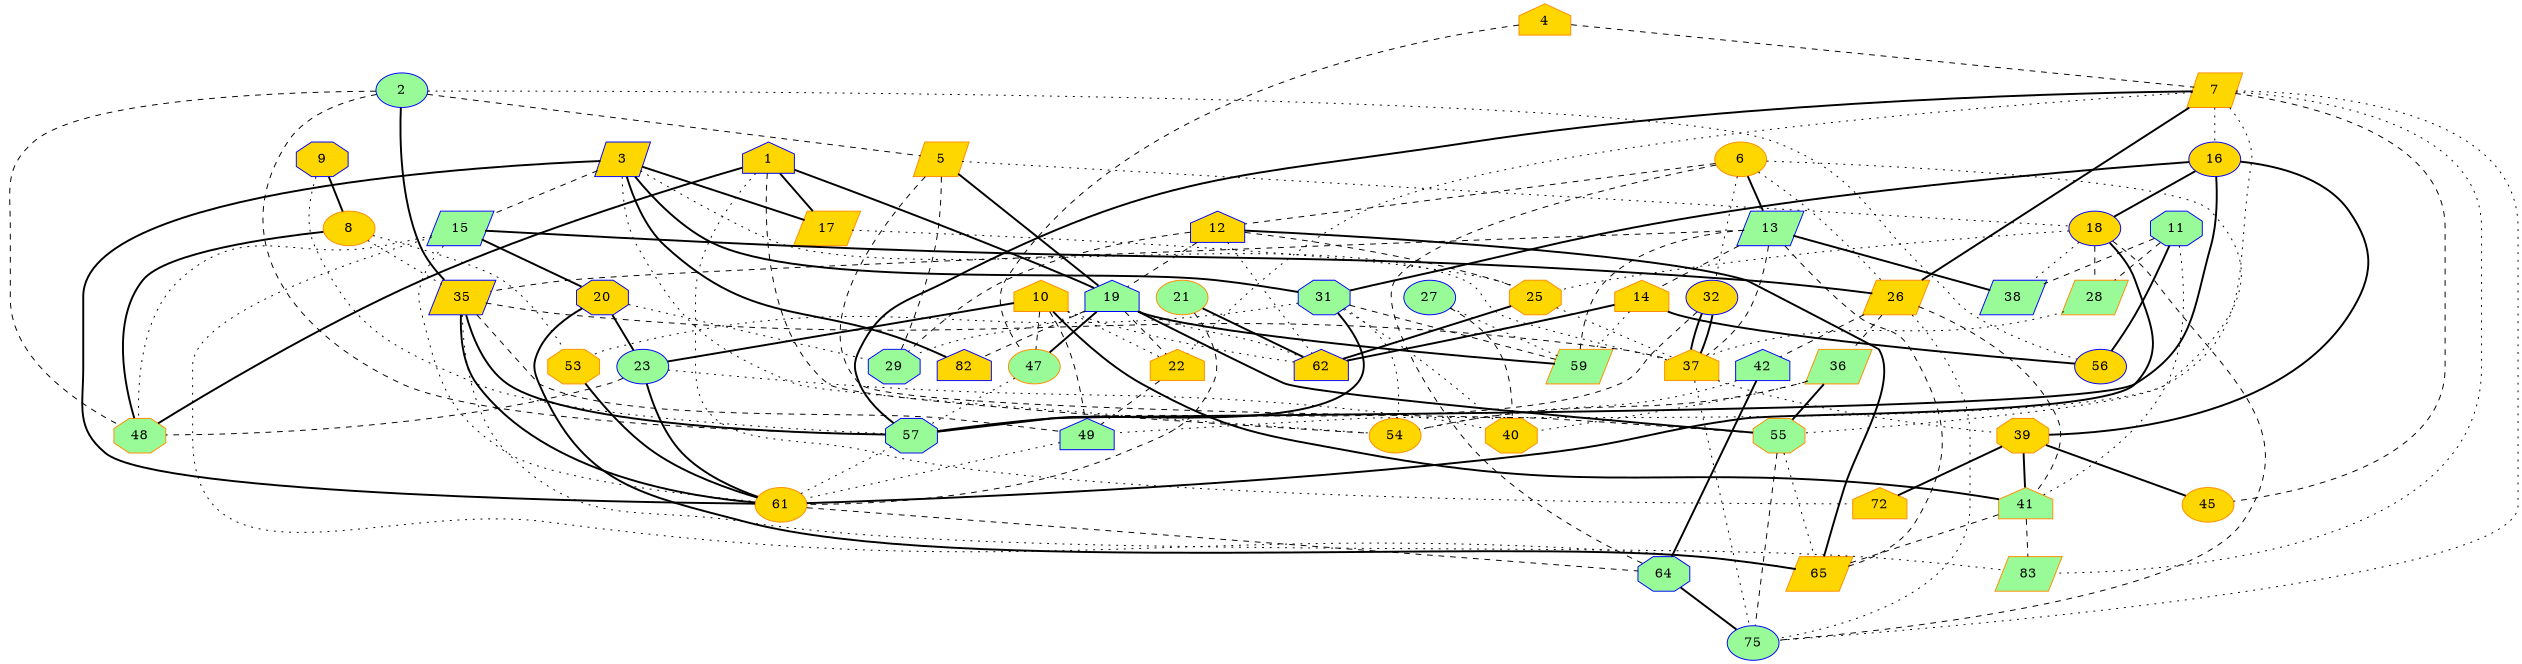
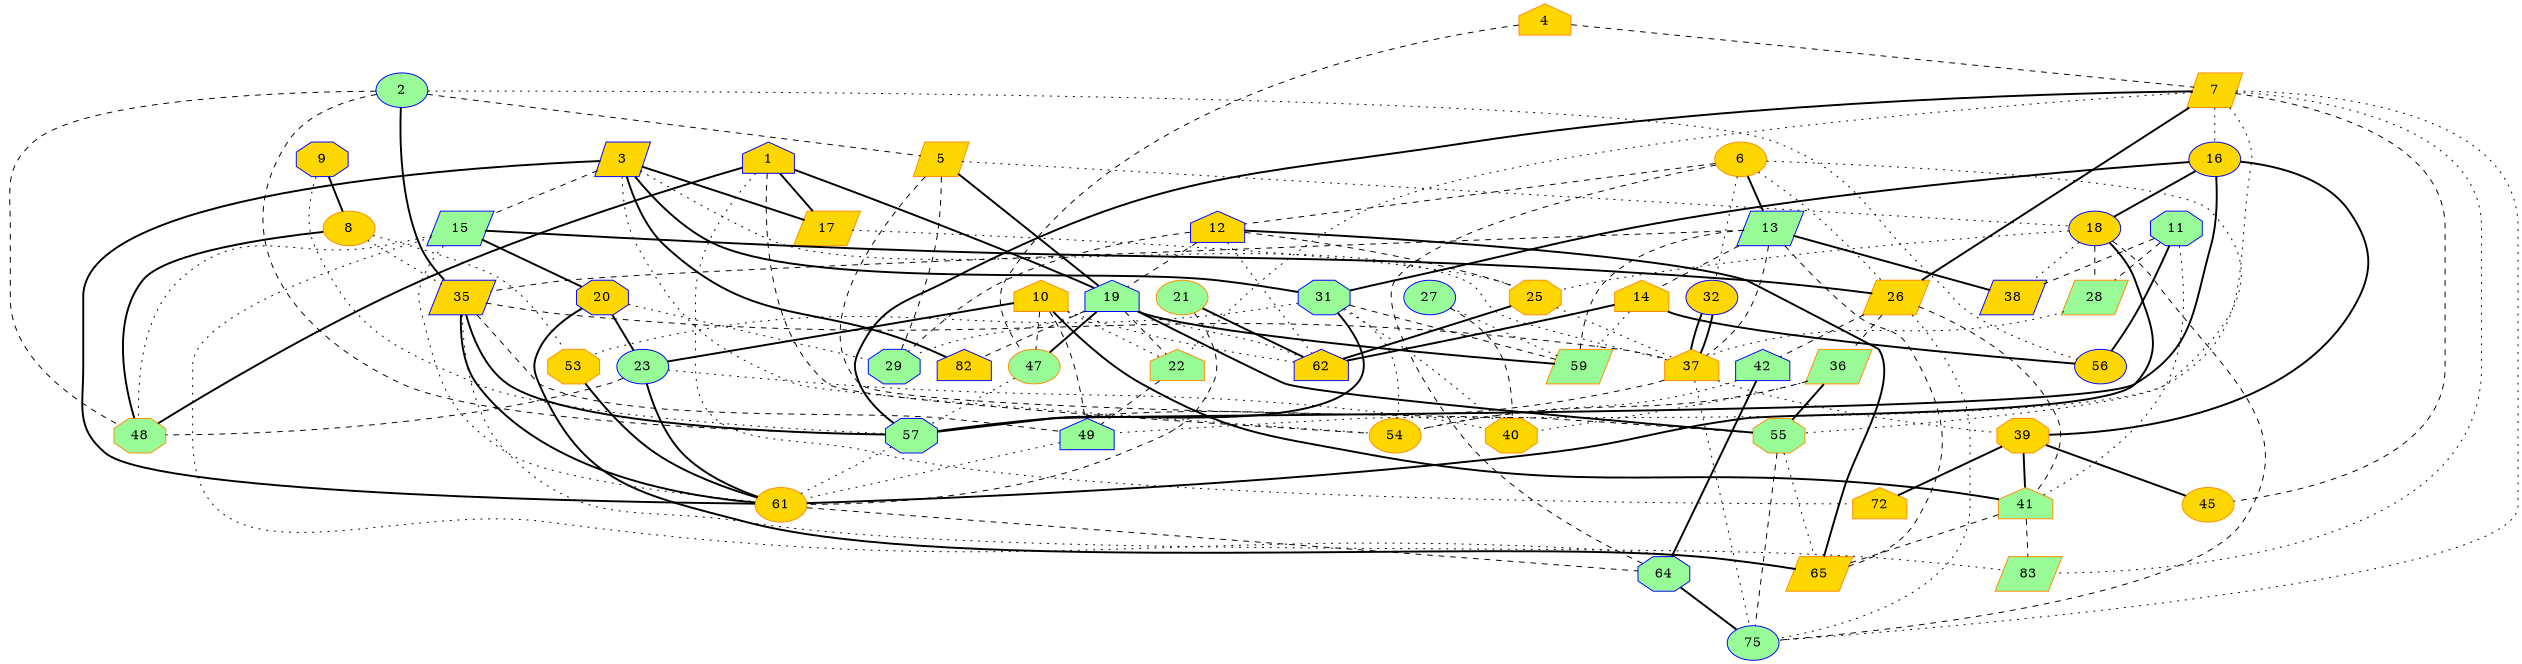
node "38": fillcolor palegreen -> gold
node "22": fillcolor gold -> palegreen
edge "32" -- "57": now "37" -- "57"
